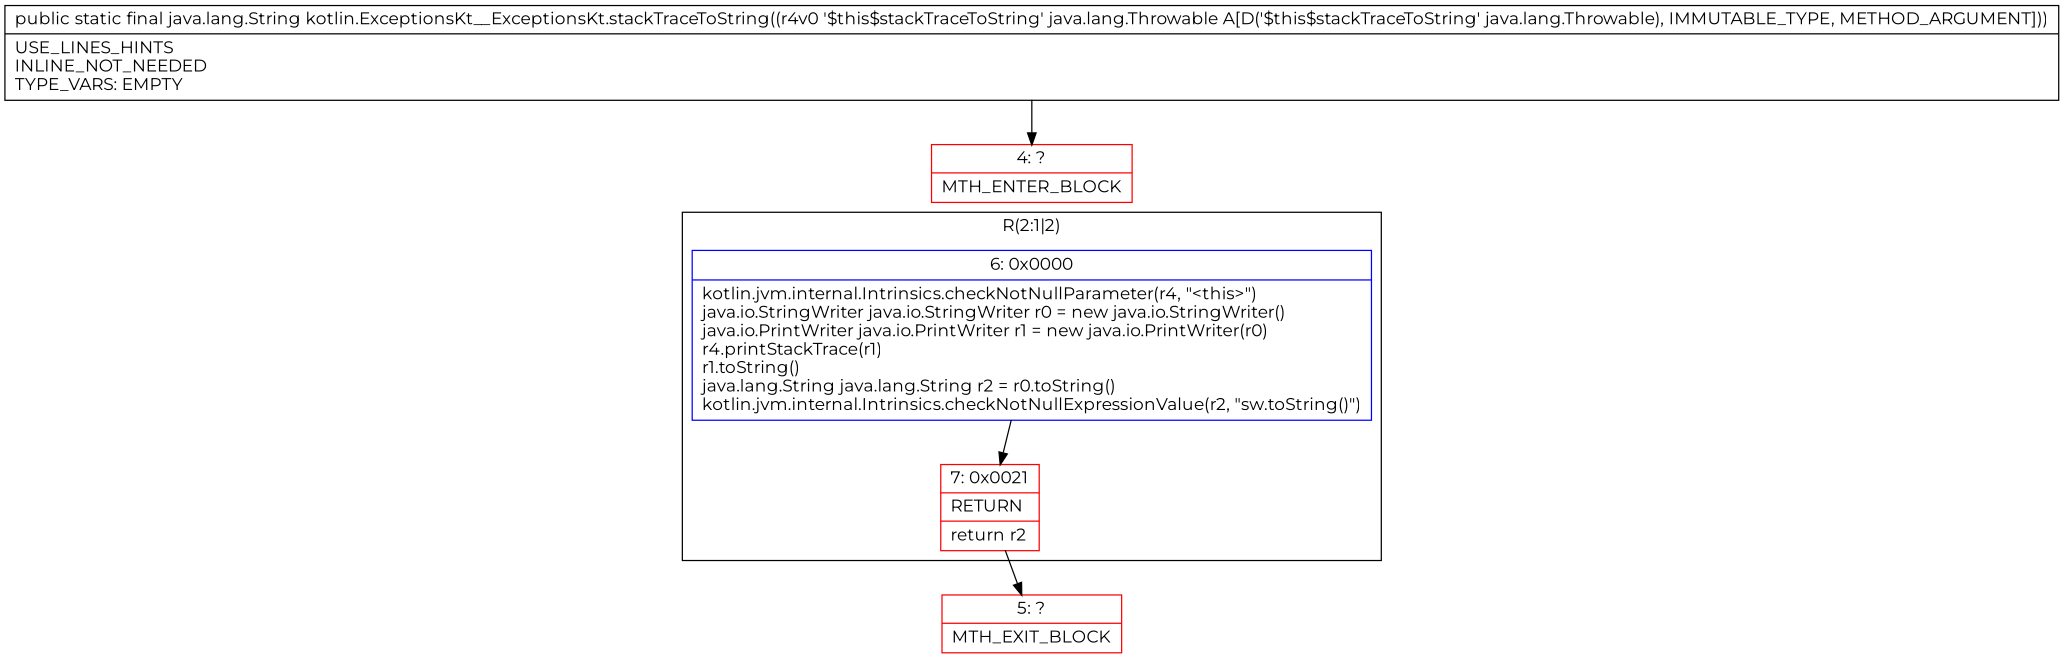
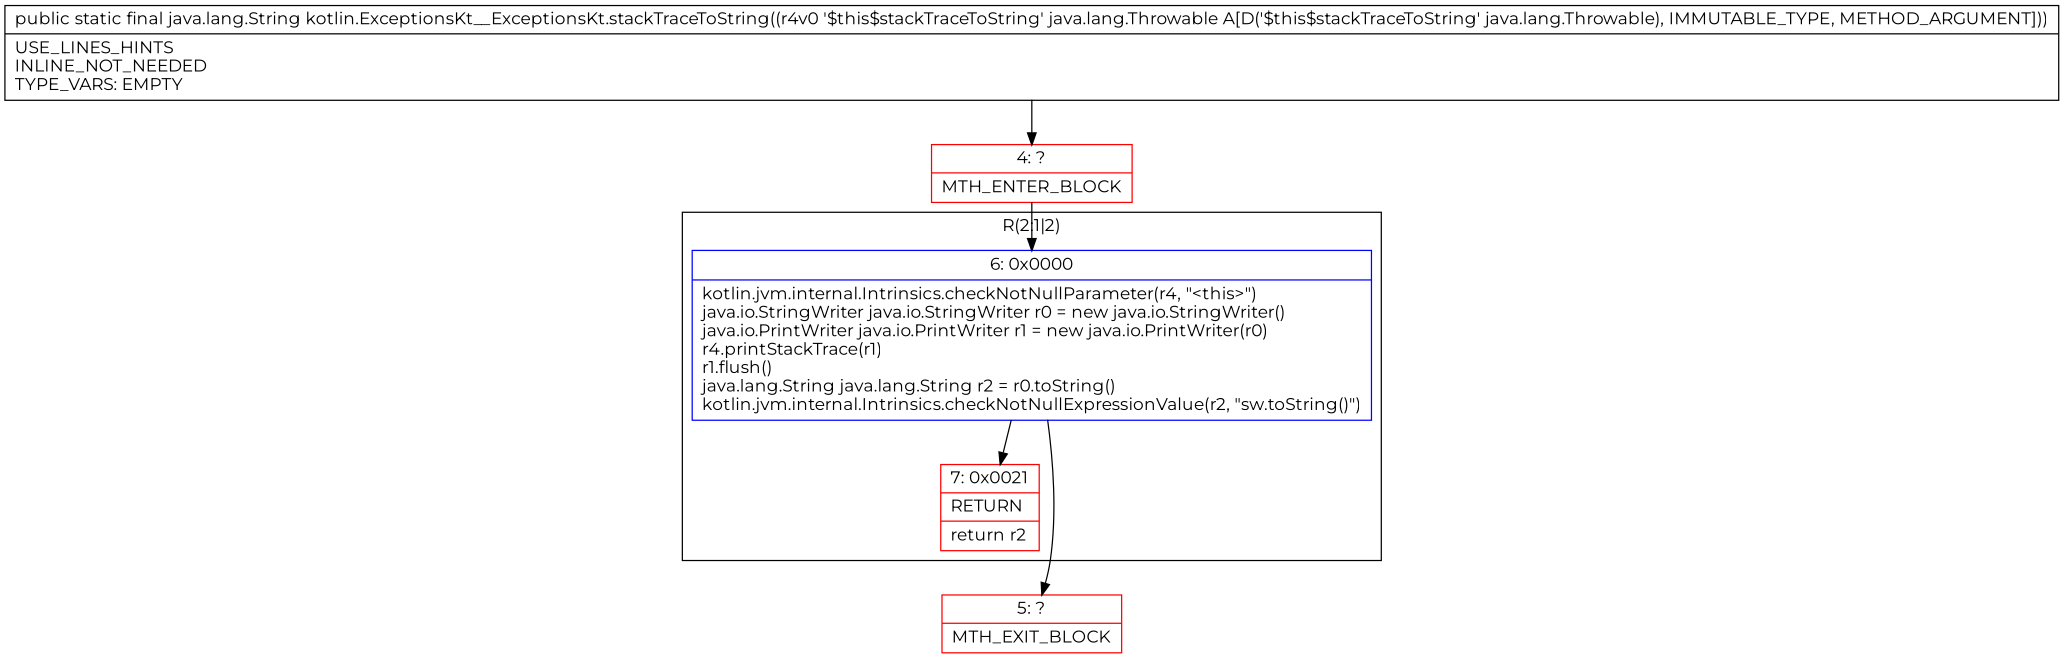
edge "4: ?" -> "6: 0x0000": added
node "6: 0x0000": text "r1.toString()" -> "r1.flush()"
edge "7: 0x0021" -> "5: ?": now "6: 0x0000" -> "5: ?"
